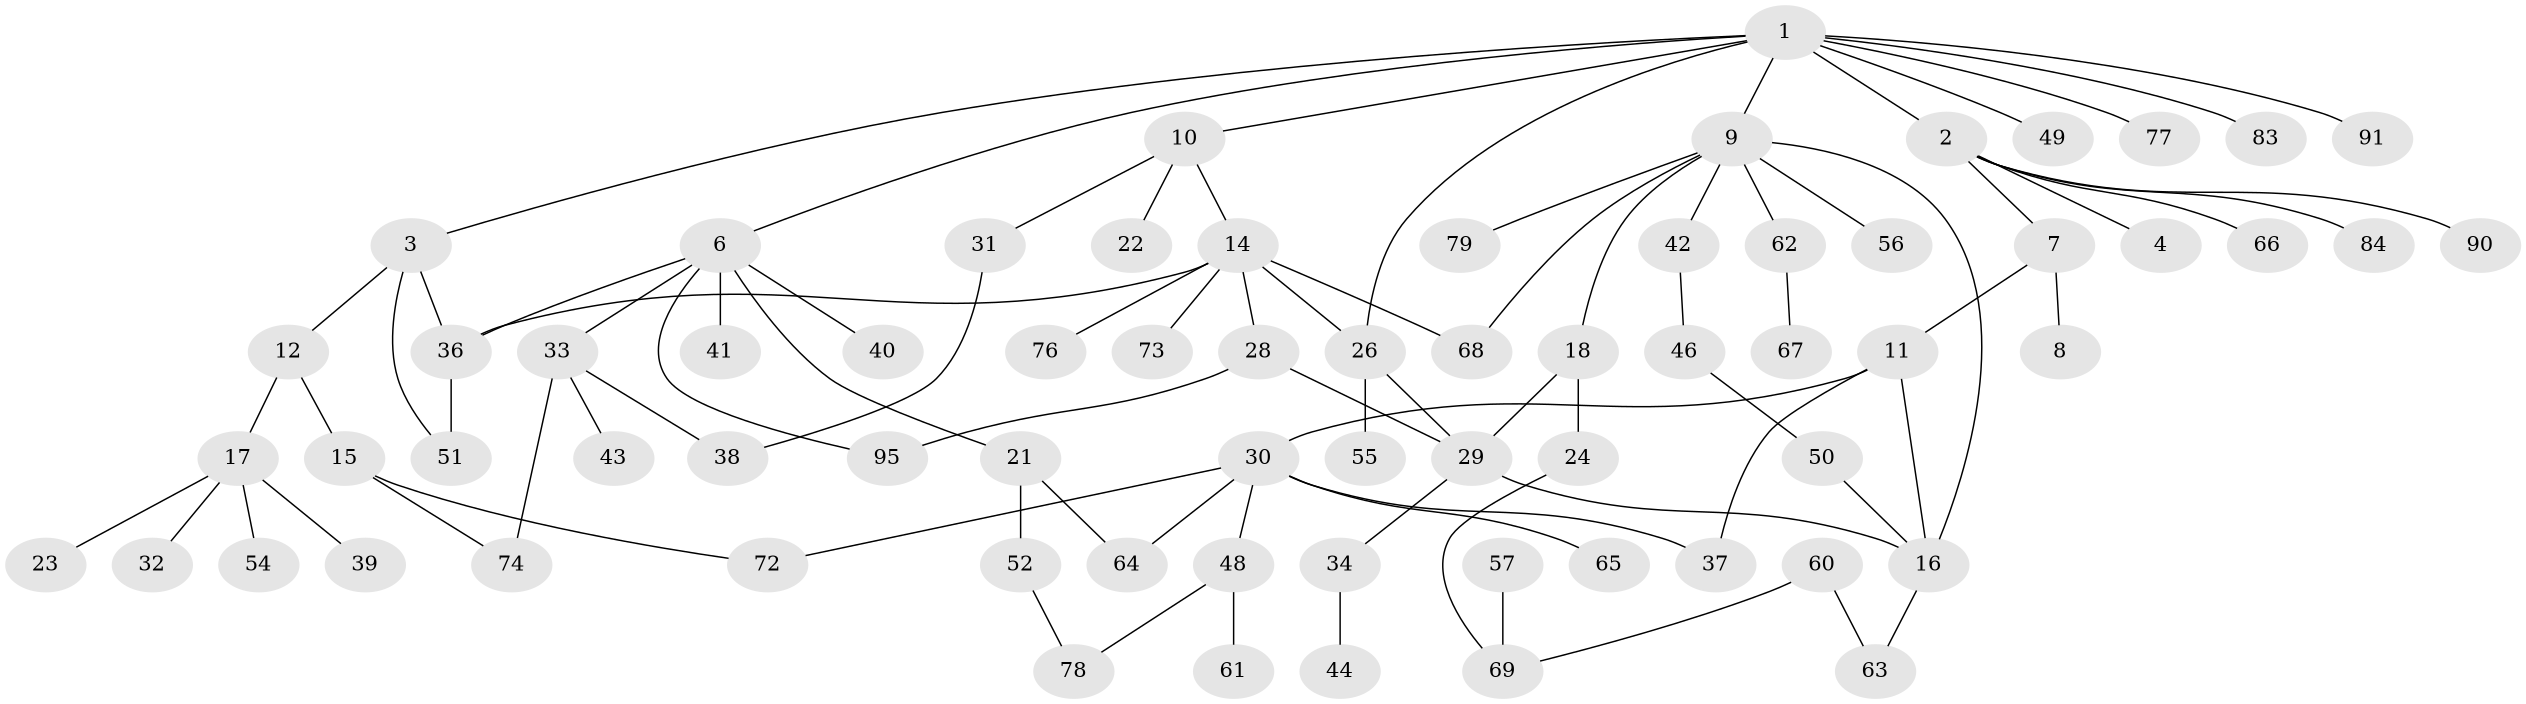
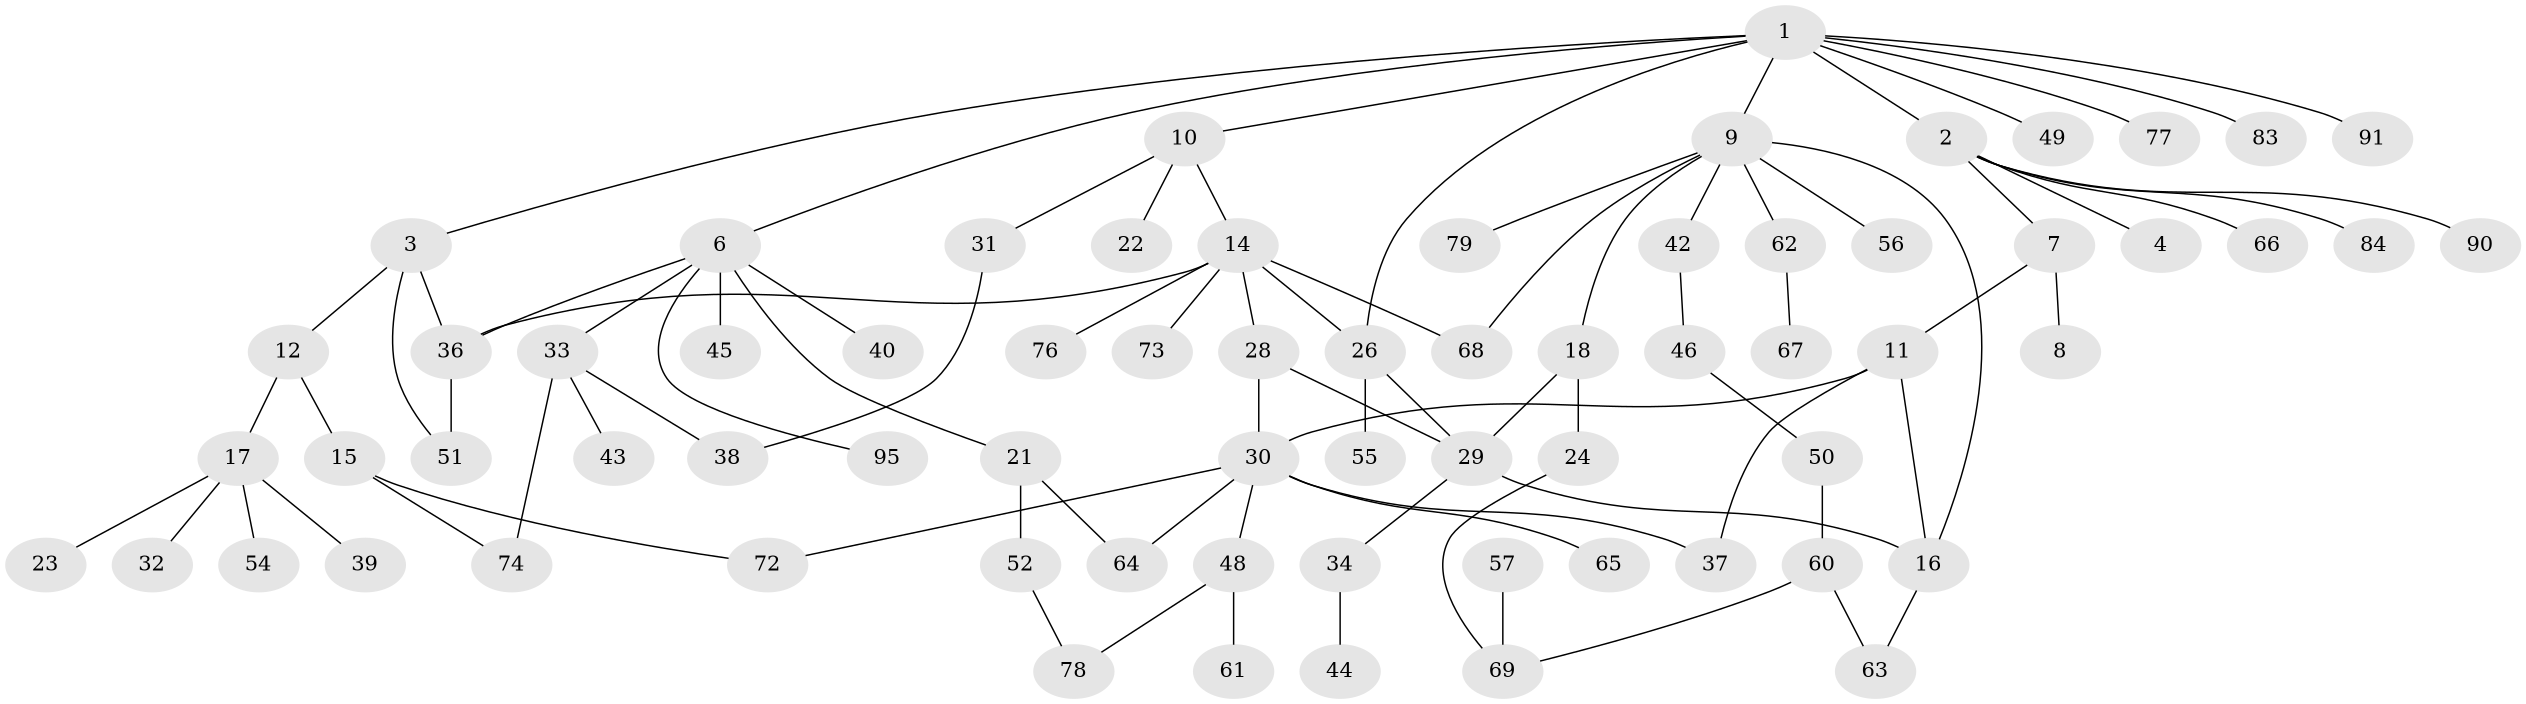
node "41": label "41" -> "45"
edge "28" -- "95": now "28" -- "30"
edge "50" -- "16": now "50" -- "60"
